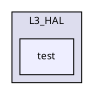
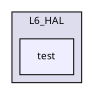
cluster "L3_HAL": label "L3_HAL" -> "L6_HAL"
